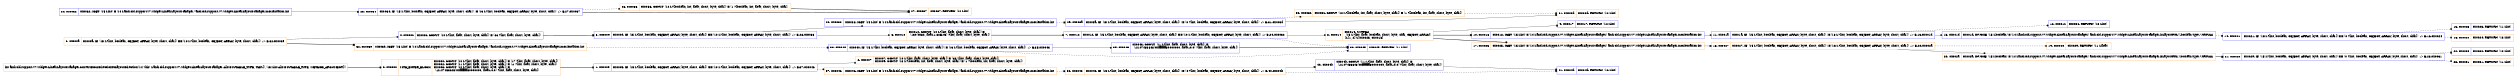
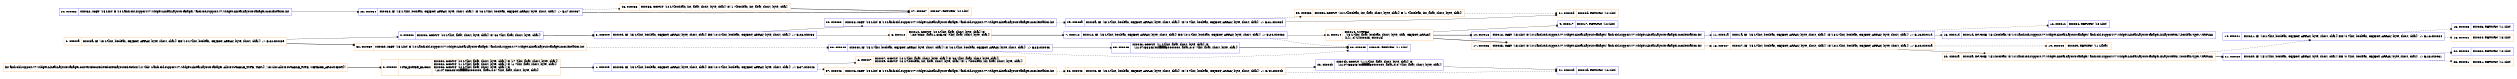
edge "13: 0x001d" -> "14: 0x0021": now "20: 0x002a" -> "14: 0x0021"
